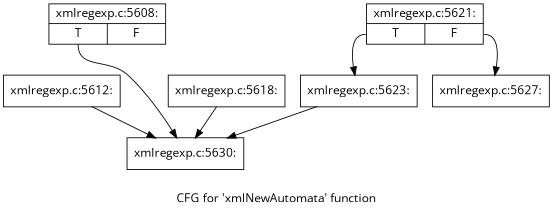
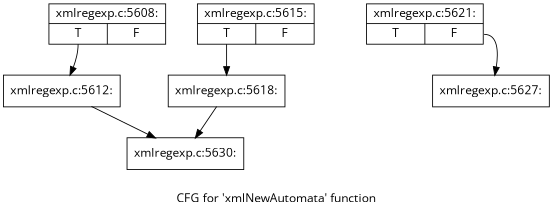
node "xmlregexp.c:5615:": added
edge "xmlregexp.c:5608:" -> "xmlregexp.c:5630:": now "xmlregexp.c:5608:" -> "xmlregexp.c:5612:"
node "xmlregexp.c:5623:": removed
